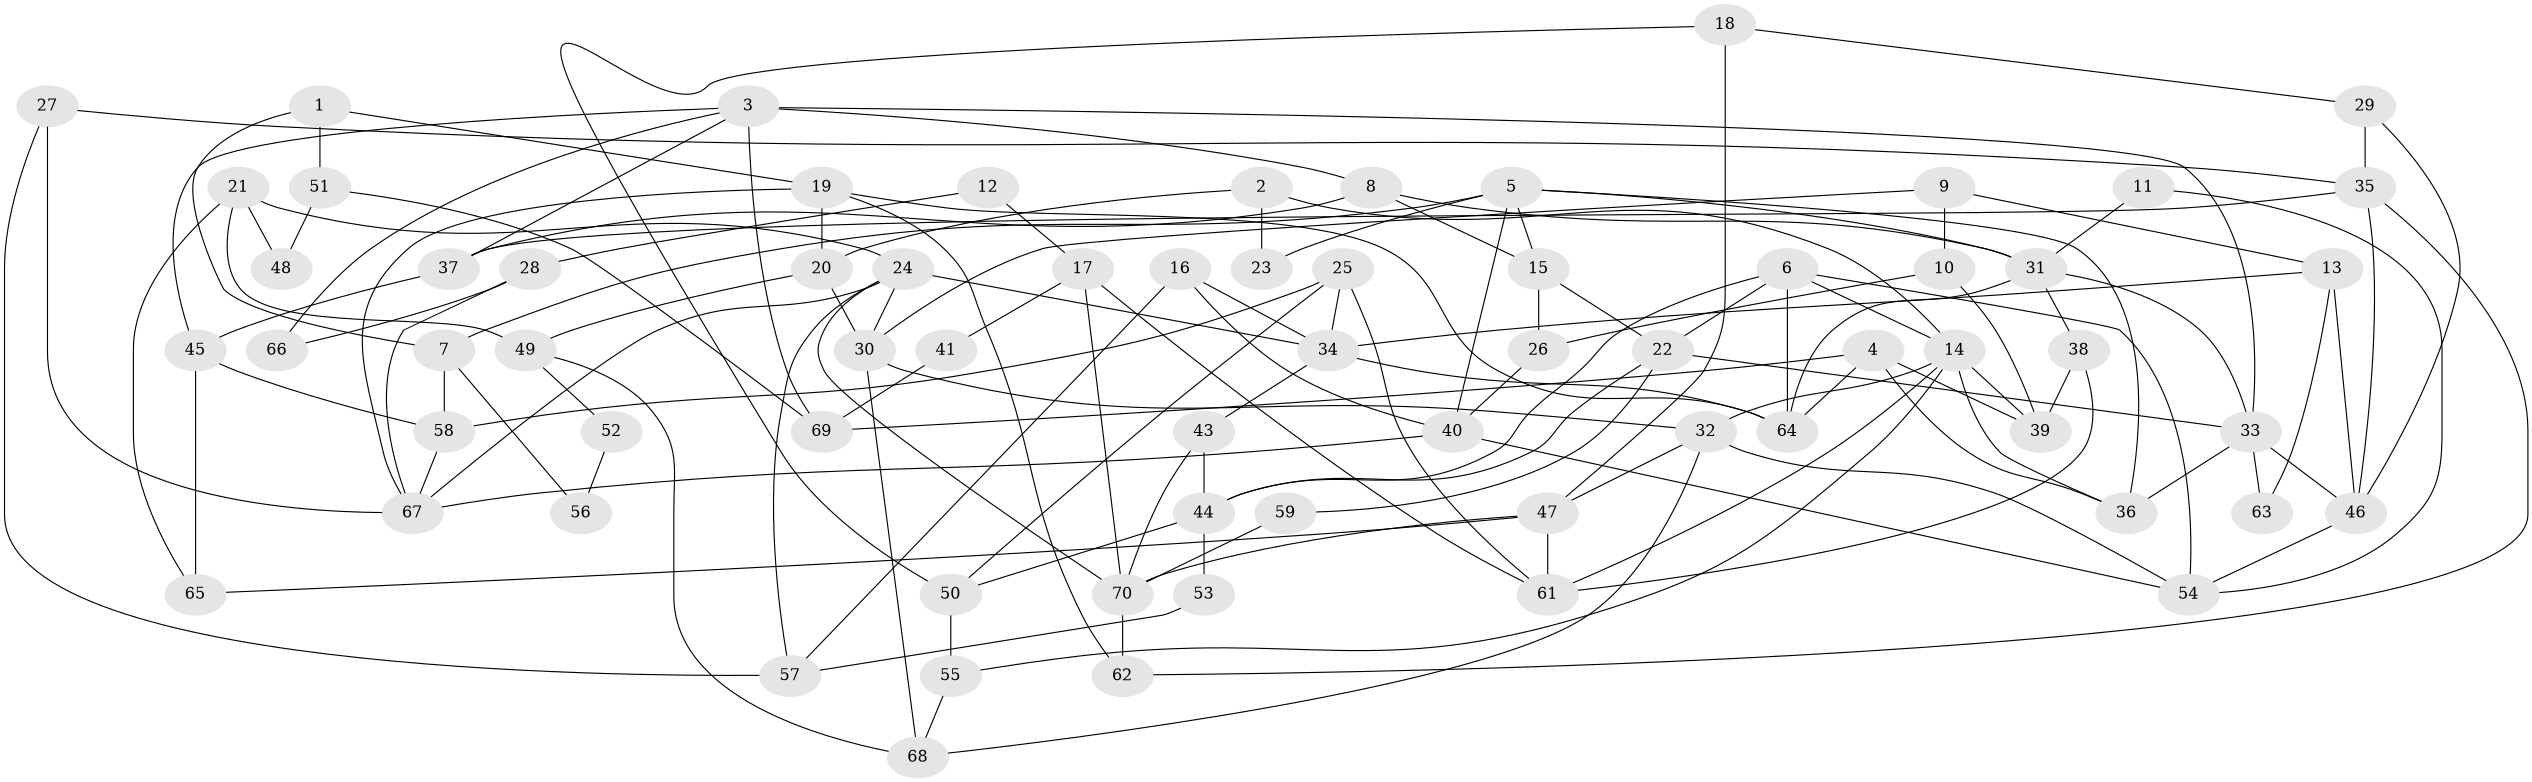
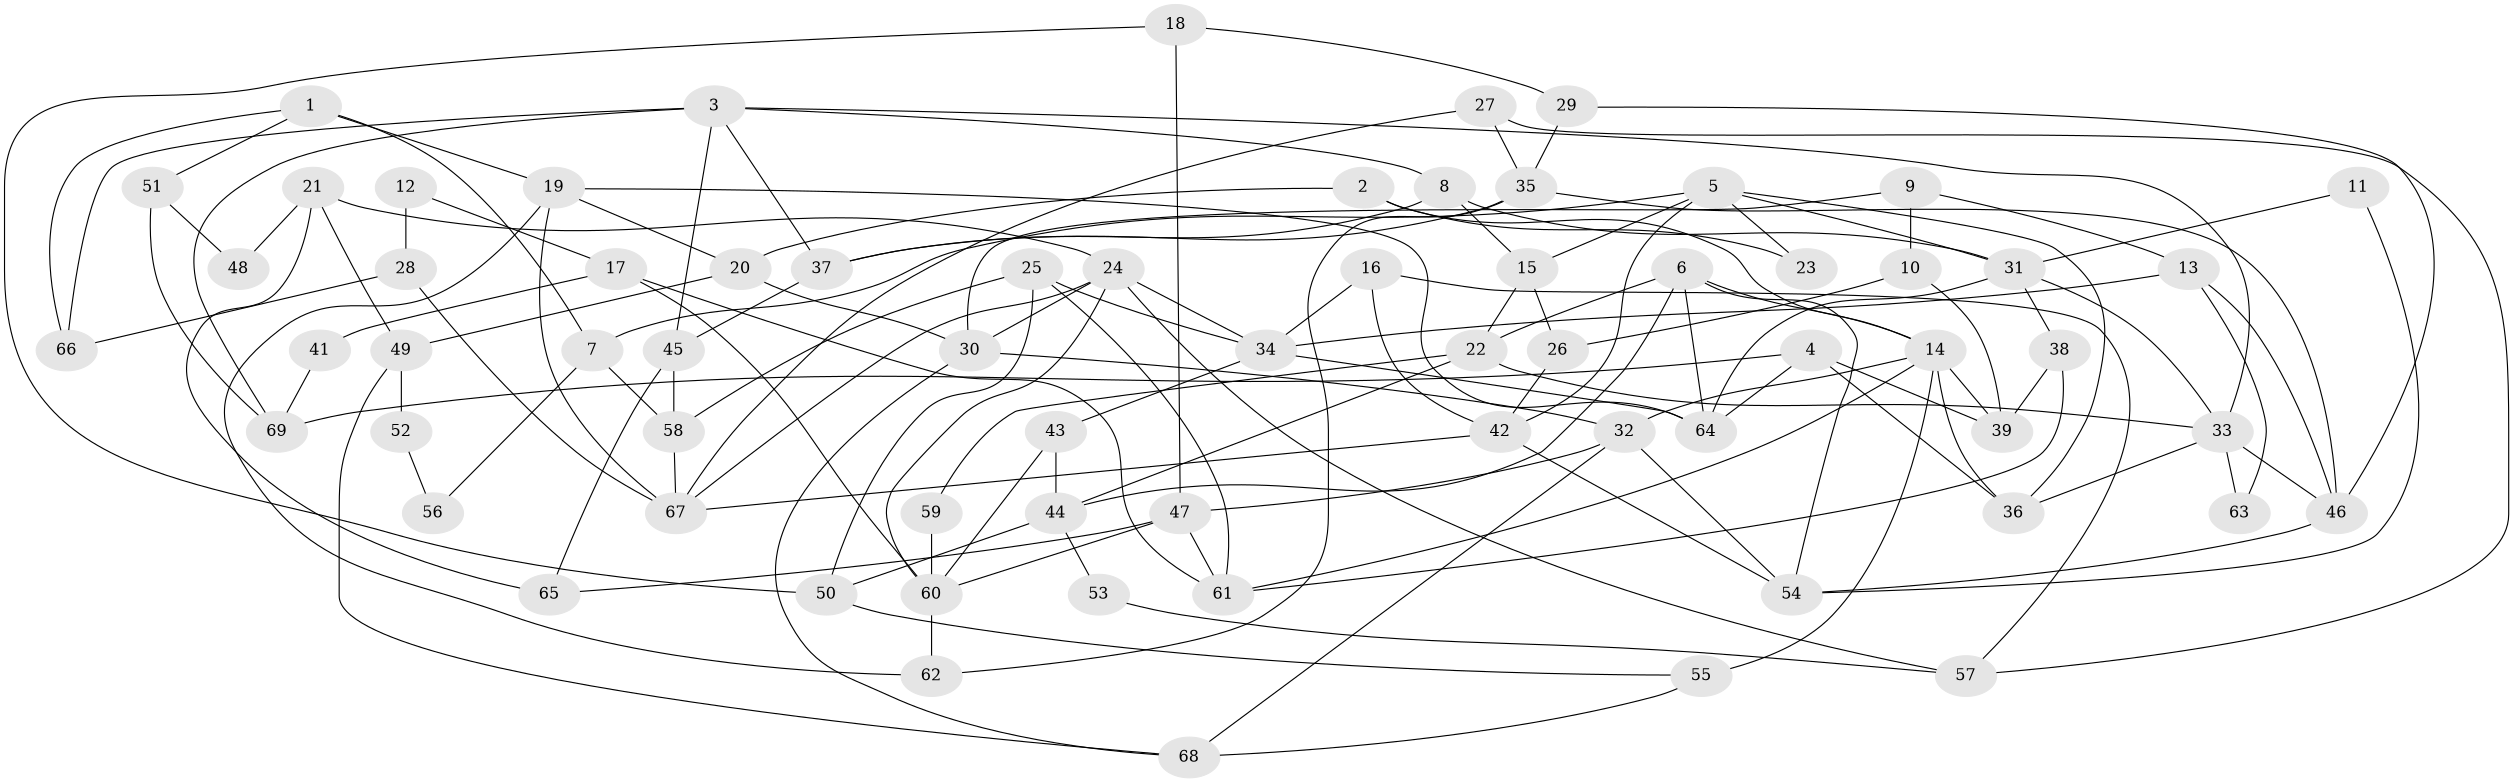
edge "1" -- "66": added
node "40": label "40" -> "42"
node "70": label "70" -> "60"
